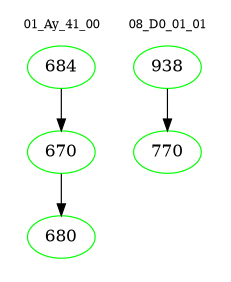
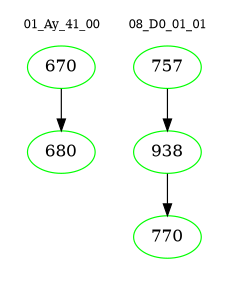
node "684": removed
node "757": added
